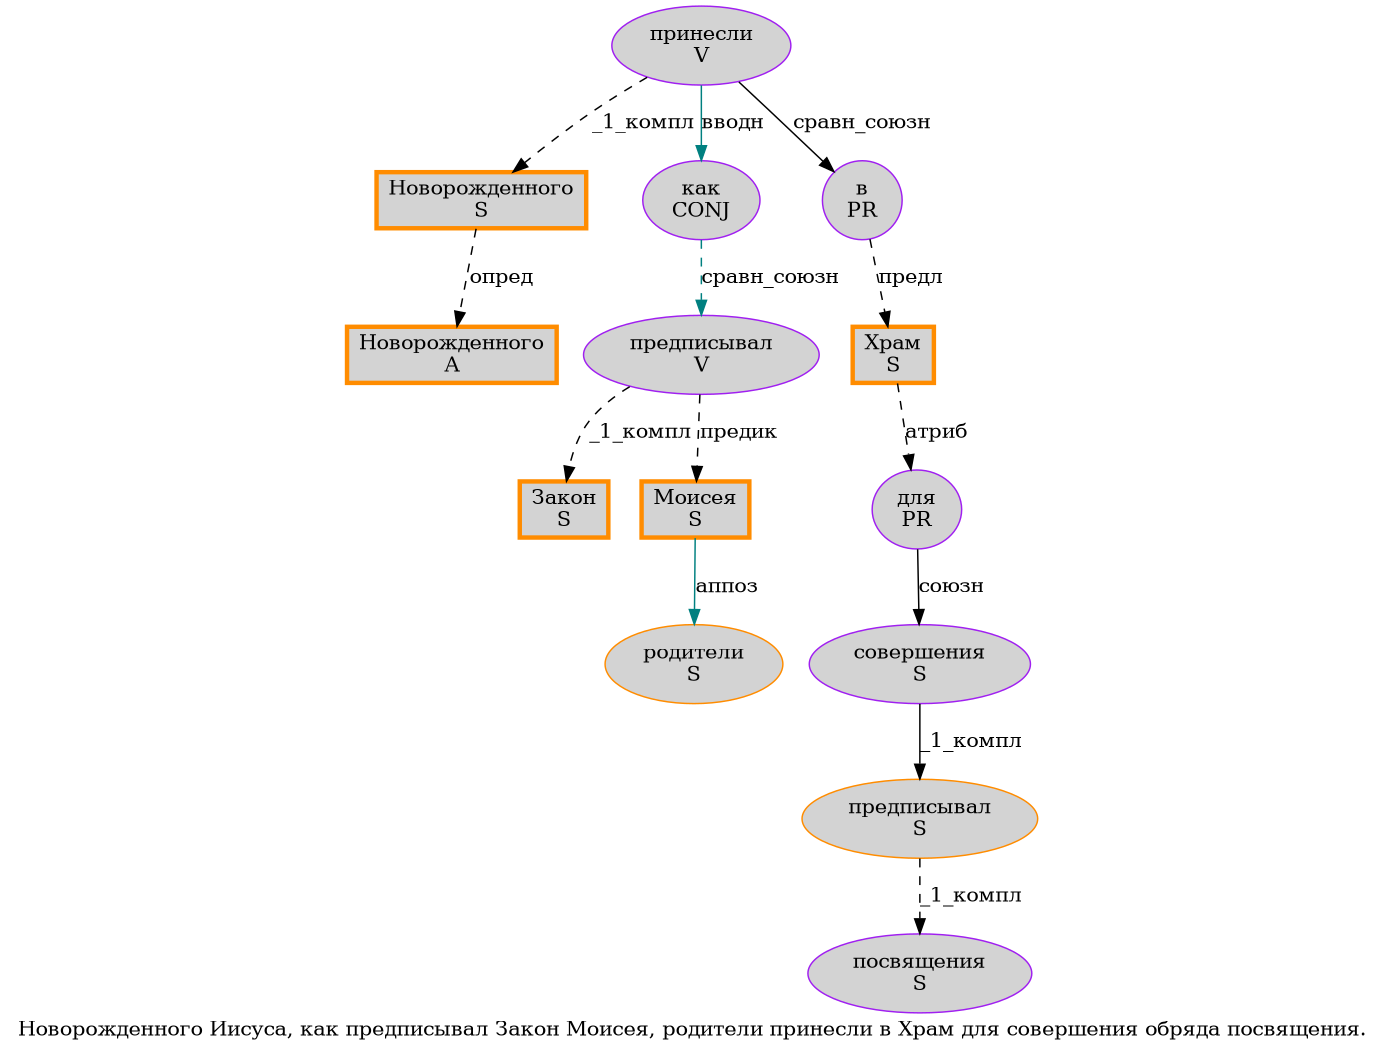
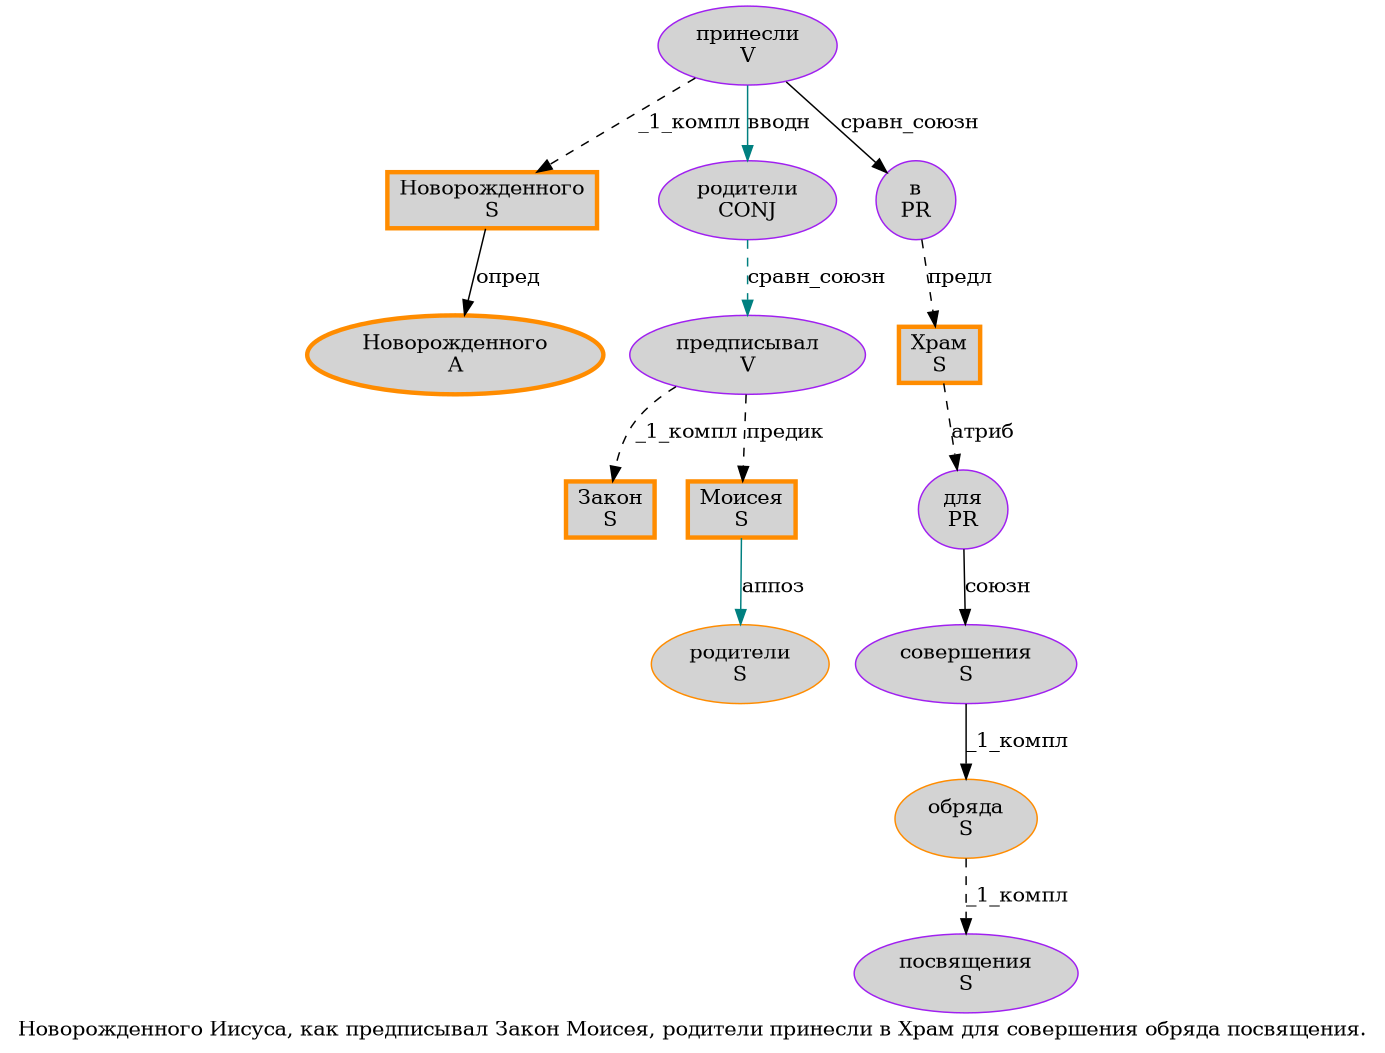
node "как CONJ": label "как CONJ" -> "родители CONJ"
edge "Новорожденного S" -> "Новорожденного A": style dashed -> solid
node "Новорожденного A": shape box -> ellipse
node "предписывал S": label "предписывал S" -> "обряда S"
